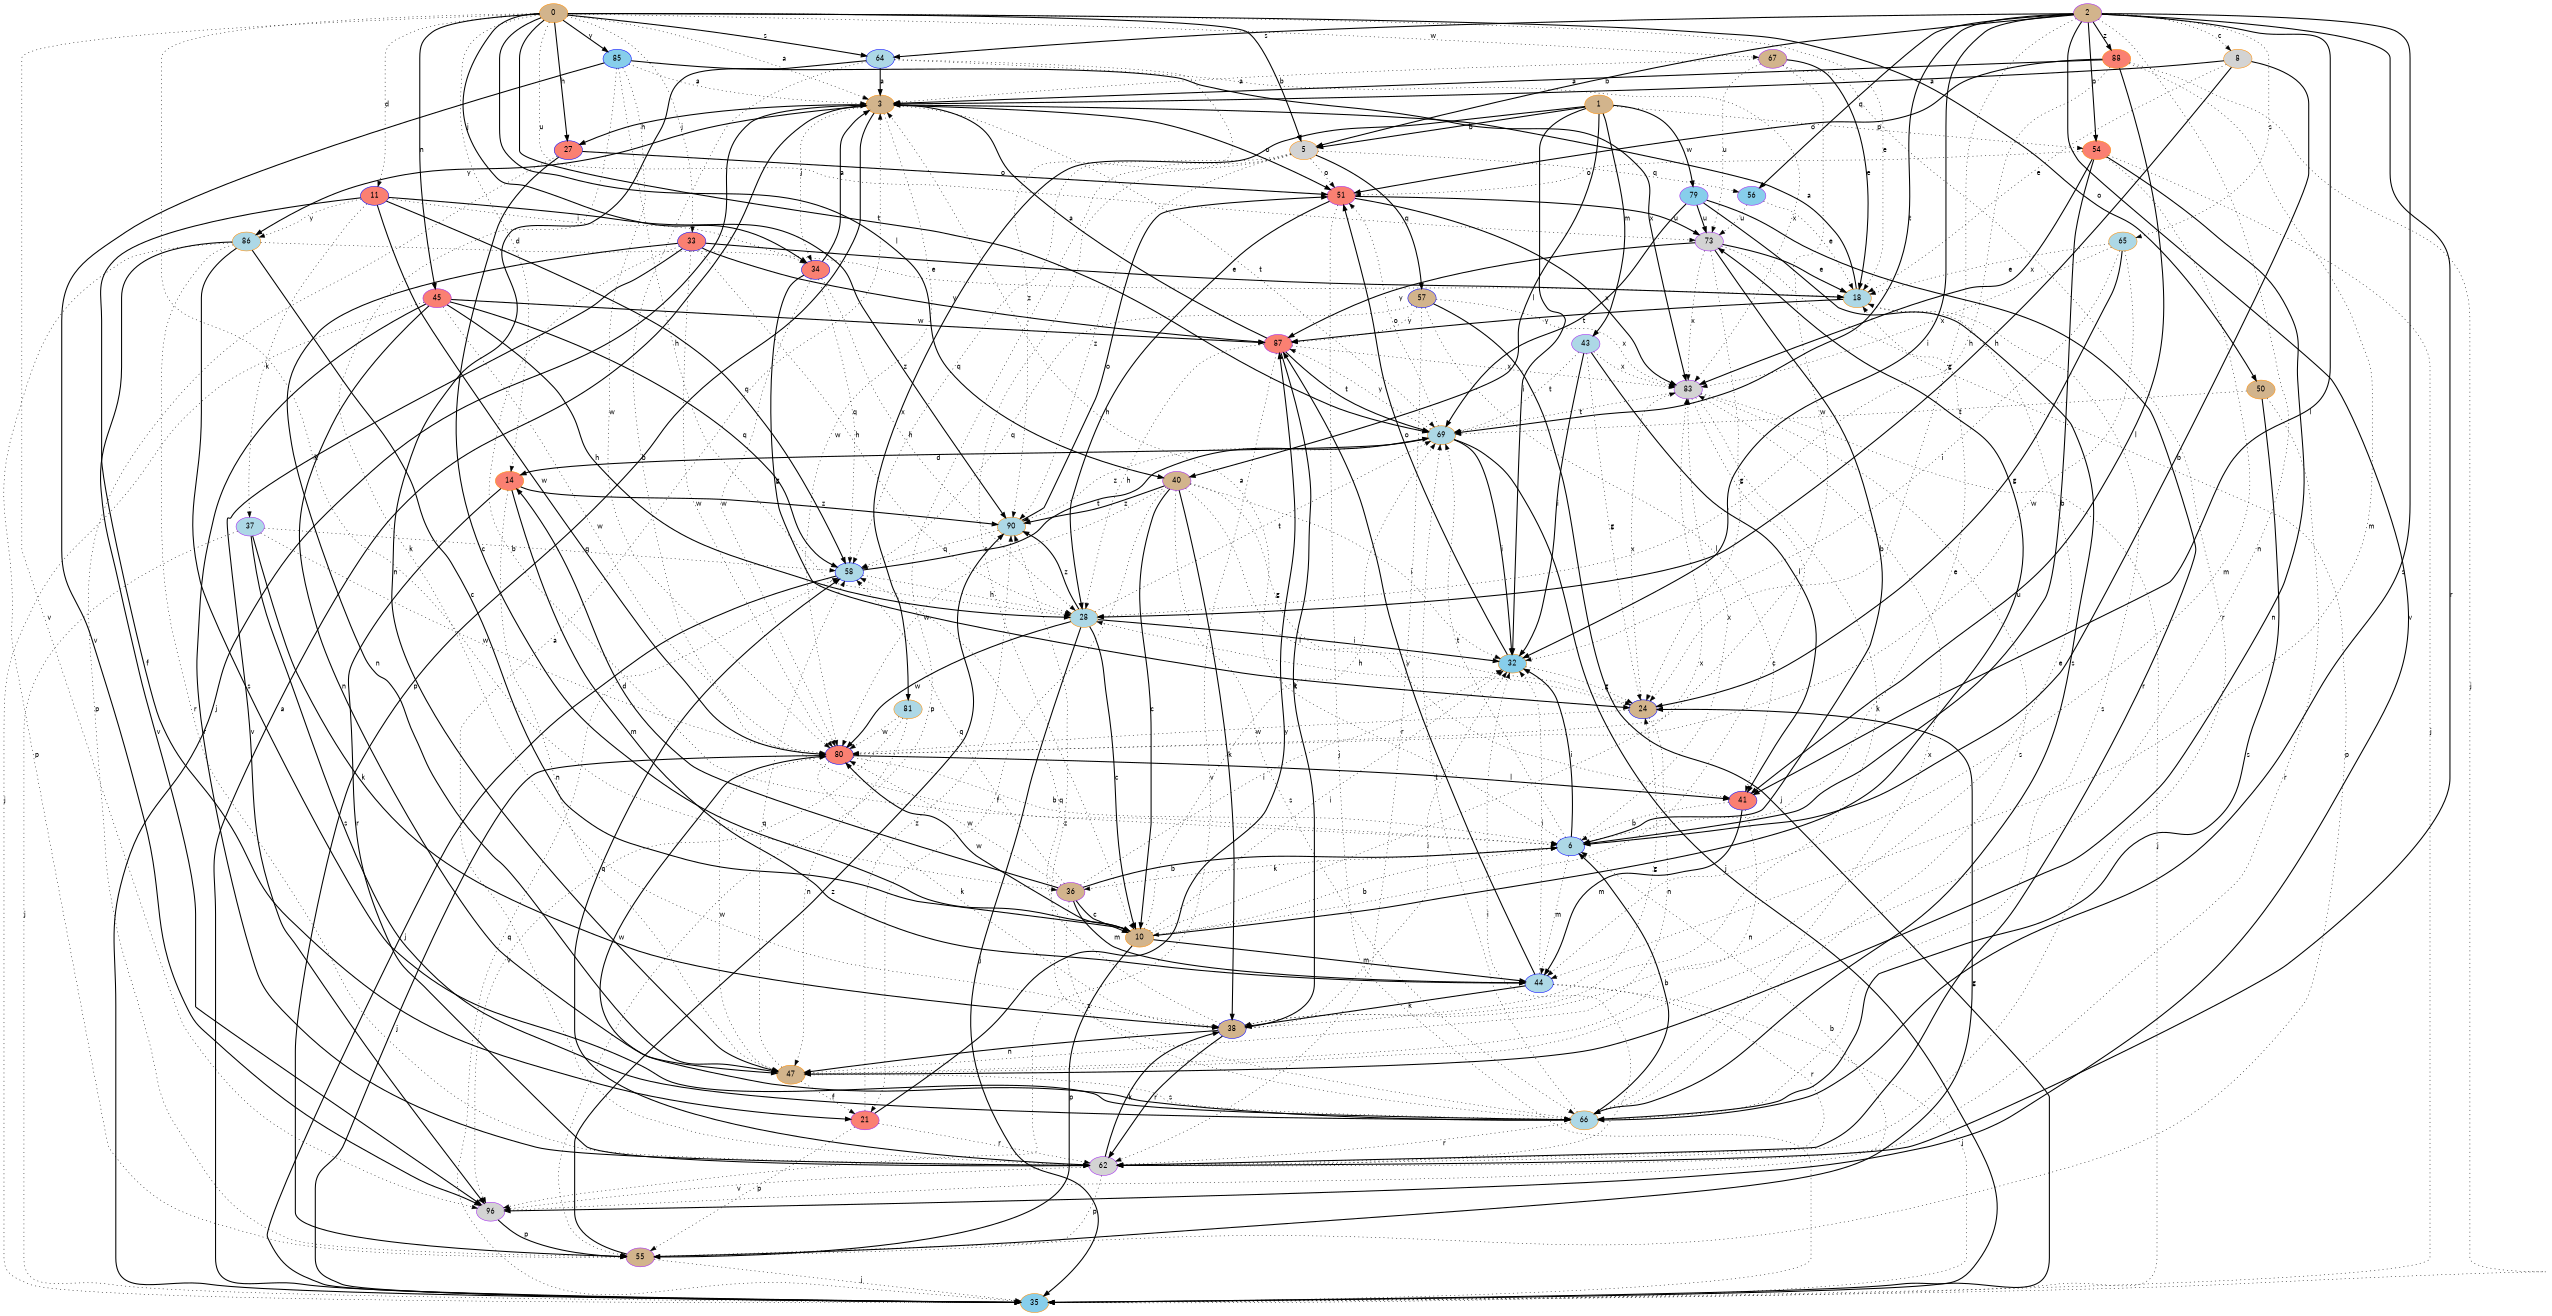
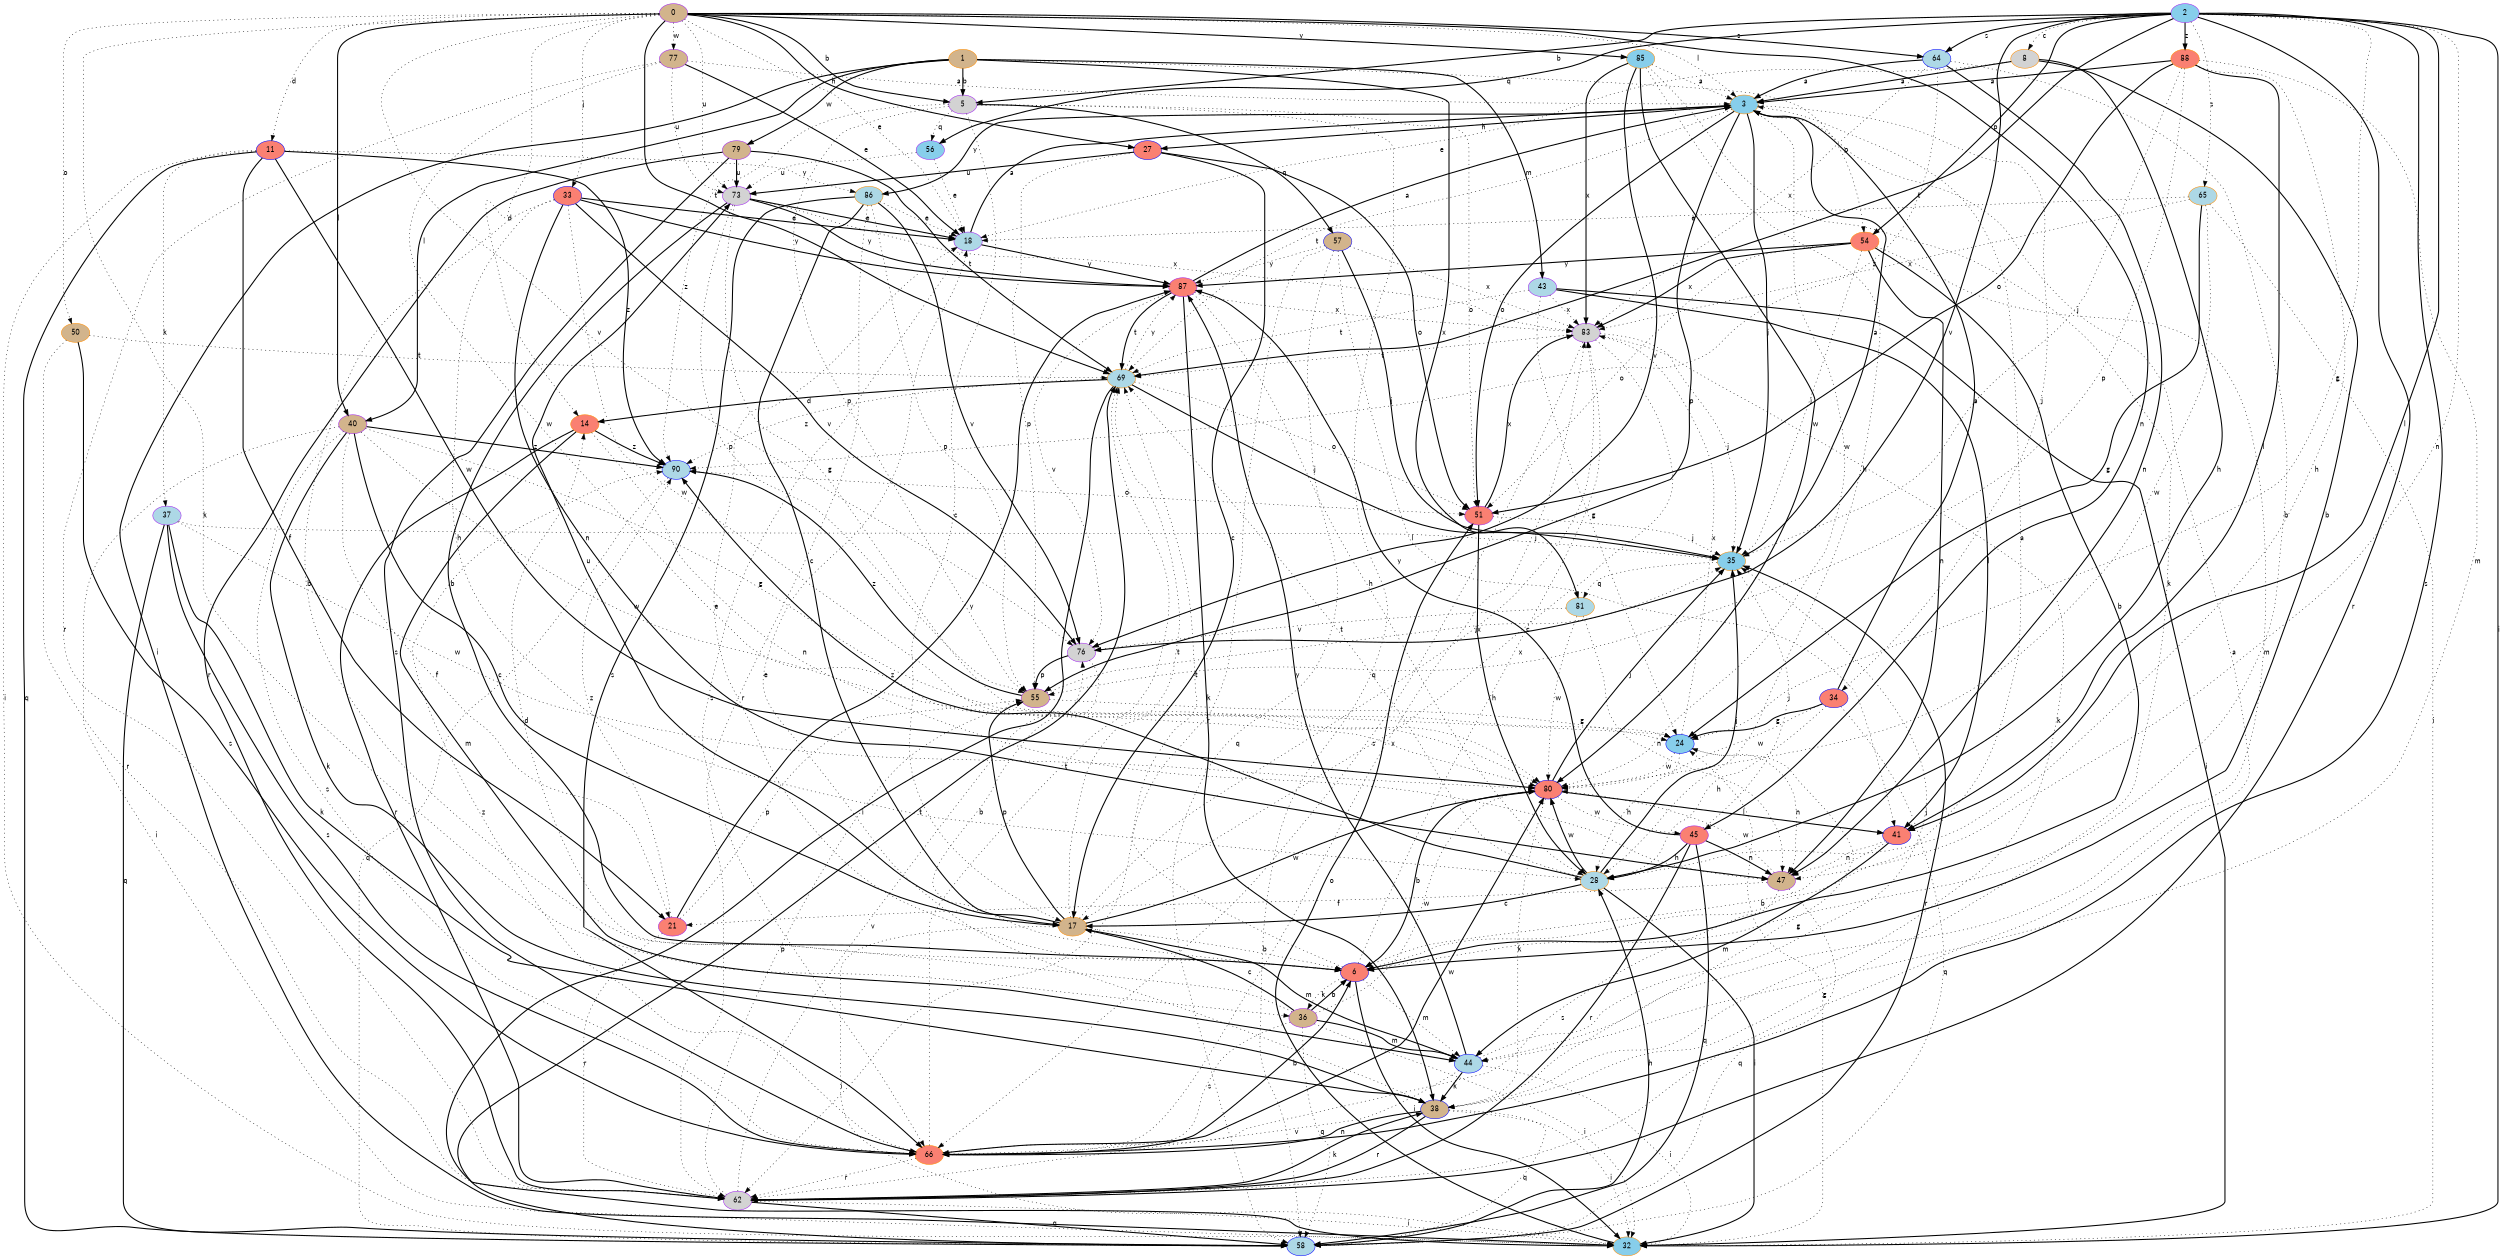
node "0": color darkorange -> purple
node "2": fillcolor tan -> skyblue
edge "0" -> "50": style bold -> dotted
node "85": color blue -> darkorange
edge "0" -> "3": label "a" -> "l"
node "67": label "67" -> "77"
node "3": fillcolor tan -> skyblue
node "5": color darkorange -> purple
edge "0" -> "34": removed, label "j"
node "79": fillcolor skyblue -> tan
edge "51" -> "73": now "27" -> "73"
edge "11" -> "34": now "11" -> "32"
edge "54" -> "87": added, label "y"
node "18": color darkorange -> purple
edge "90" -> "51": style bold -> dotted
edge "45" -> "87": label "w" -> "y"
edge "85" -> "80": style dotted -> bold
node "90": color darkorange -> blue
edge "45" -> "80": reversed
edge "37" -> "58": style dotted -> bold
edge "88" -> "55": added, label "p"
edge "58" -> "28": style dotted -> bold
edge "40" -> "41": removed, label "l"
node "24": fillcolor tan -> skyblue
edge "36" -> "14": style bold -> dotted
edge "80" -> "6": style dotted -> bold
node "6": fillcolor lightblue -> salmon
edge "58" -> "35": label "j" -> "r"
node "10": label "10" -> "17"
edge "38" -> "47": now "38" -> "66"
node "47": color darkorange -> purple
edge "44" -> "62": label "r" -> "v"
node "66": fillcolor lightblue -> salmon
edge "35" -> "58": now "35" -> "81"
edge "55" -> "24": style bold -> dotted
node "96": label "96" -> "76"
